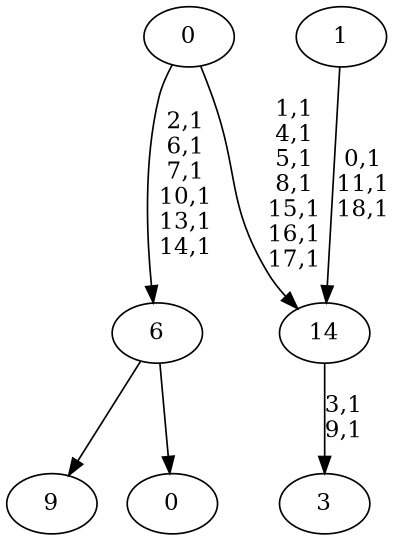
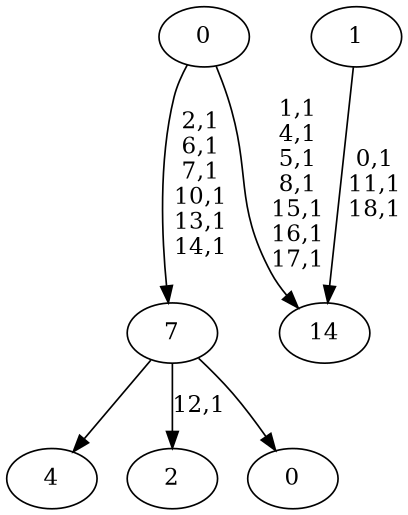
node "6": label "6" -> "7"
node "2": added
node "9": label "9" -> "4"
node "3": removed
